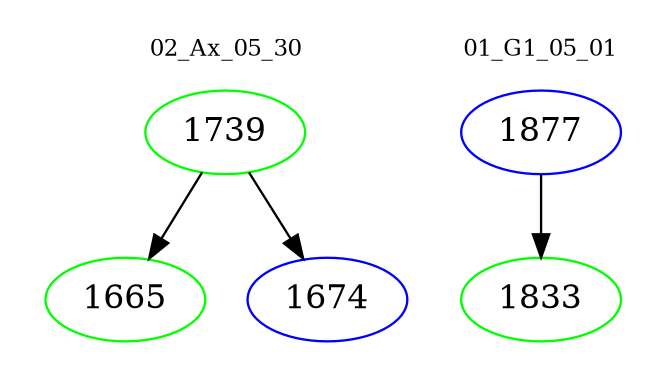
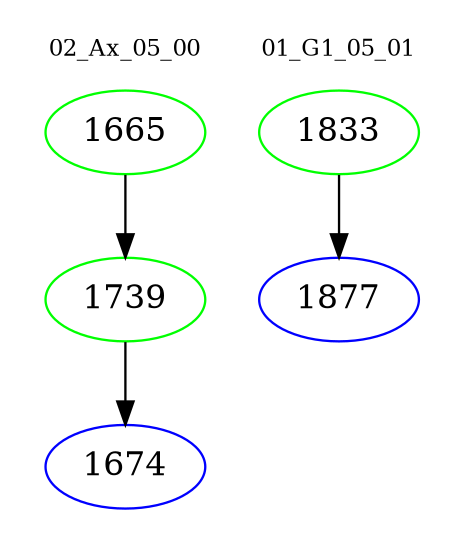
cluster "02_Ax_05_30": label "02_Ax_05_30" -> "02_Ax_05_00"
edge "1739" -> "1665": reversed
edge "1877" -> "1833": reversed
